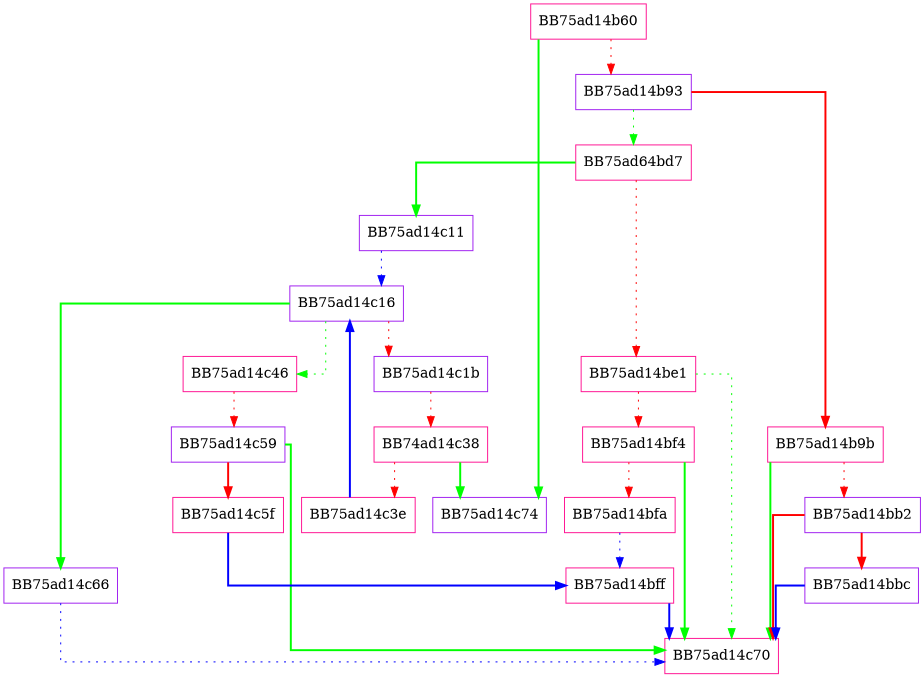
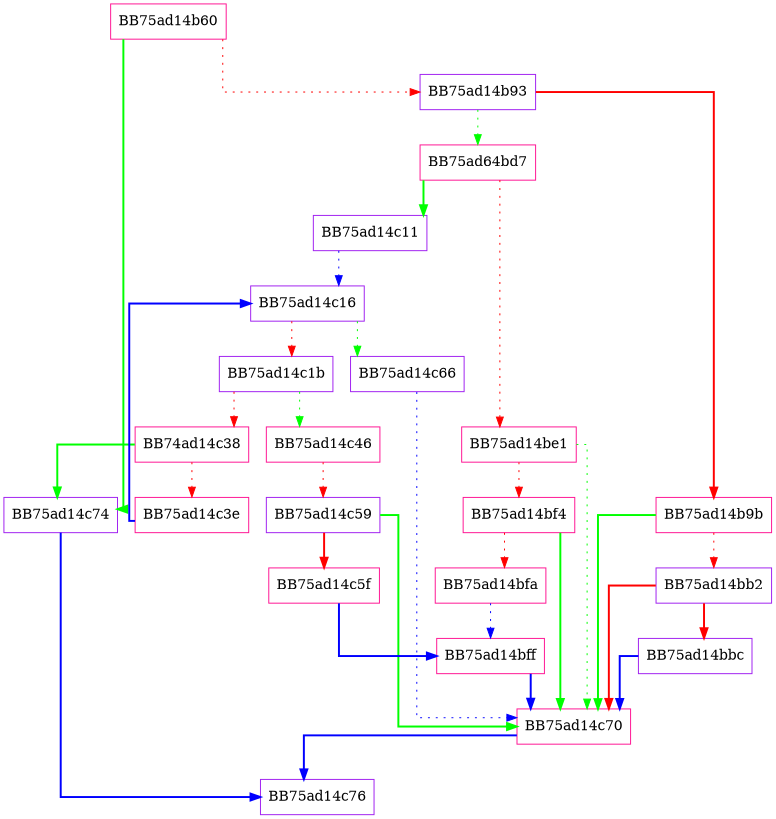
edge "BB75ad14c16" -> "BB75ad14c66": style bold -> dotted
edge "BB75ad14c16" -> "BB75ad14c46": now "BB75ad14c1b" -> "BB75ad14c46"
node "BB75ad14c76": added
